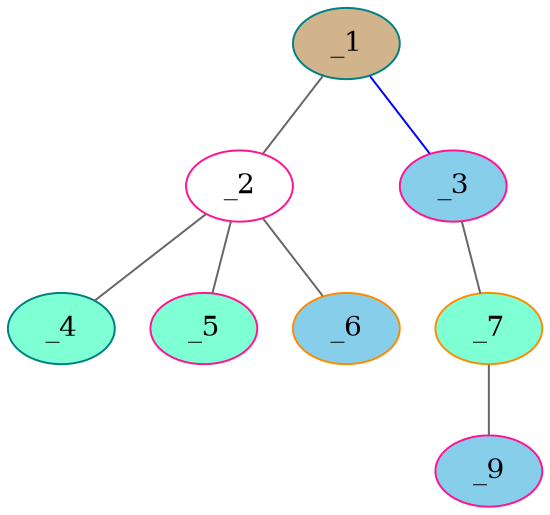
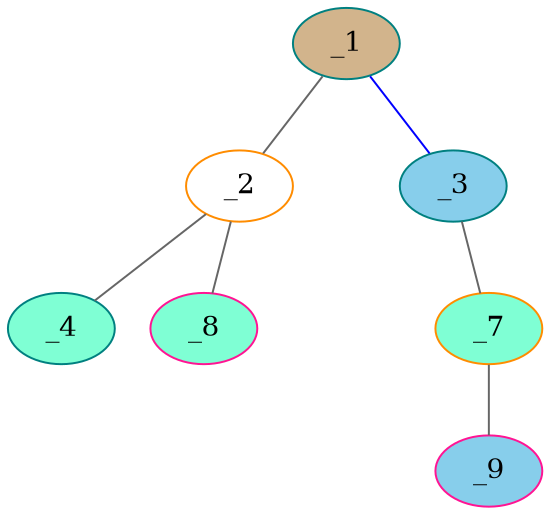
node "_2": color deeppink -> darkorange
node "_3": color deeppink -> teal
node "_5": label "_5" -> "_8"
node "_6": removed
